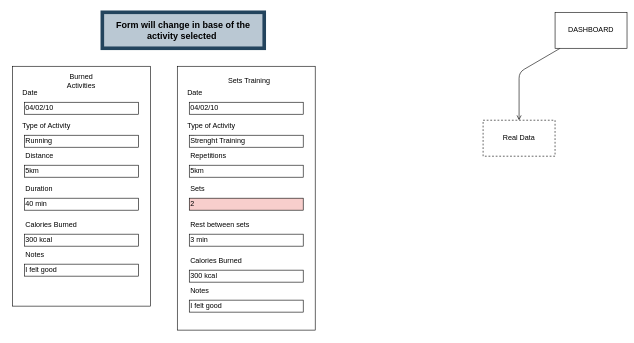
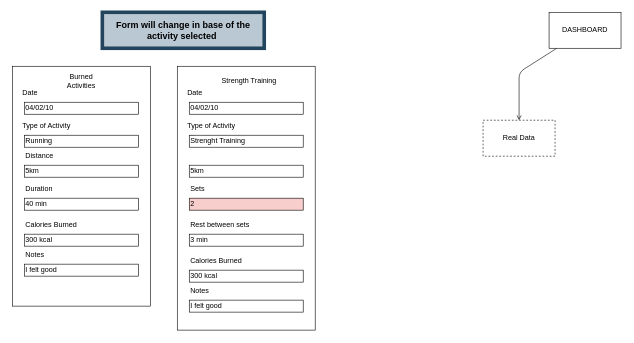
node "DASHBOARD": moved (591, 30) -> (585, 30)
node "Sets Training": label "Sets Training" -> "Strength Training"
node "Repetitions": removed
